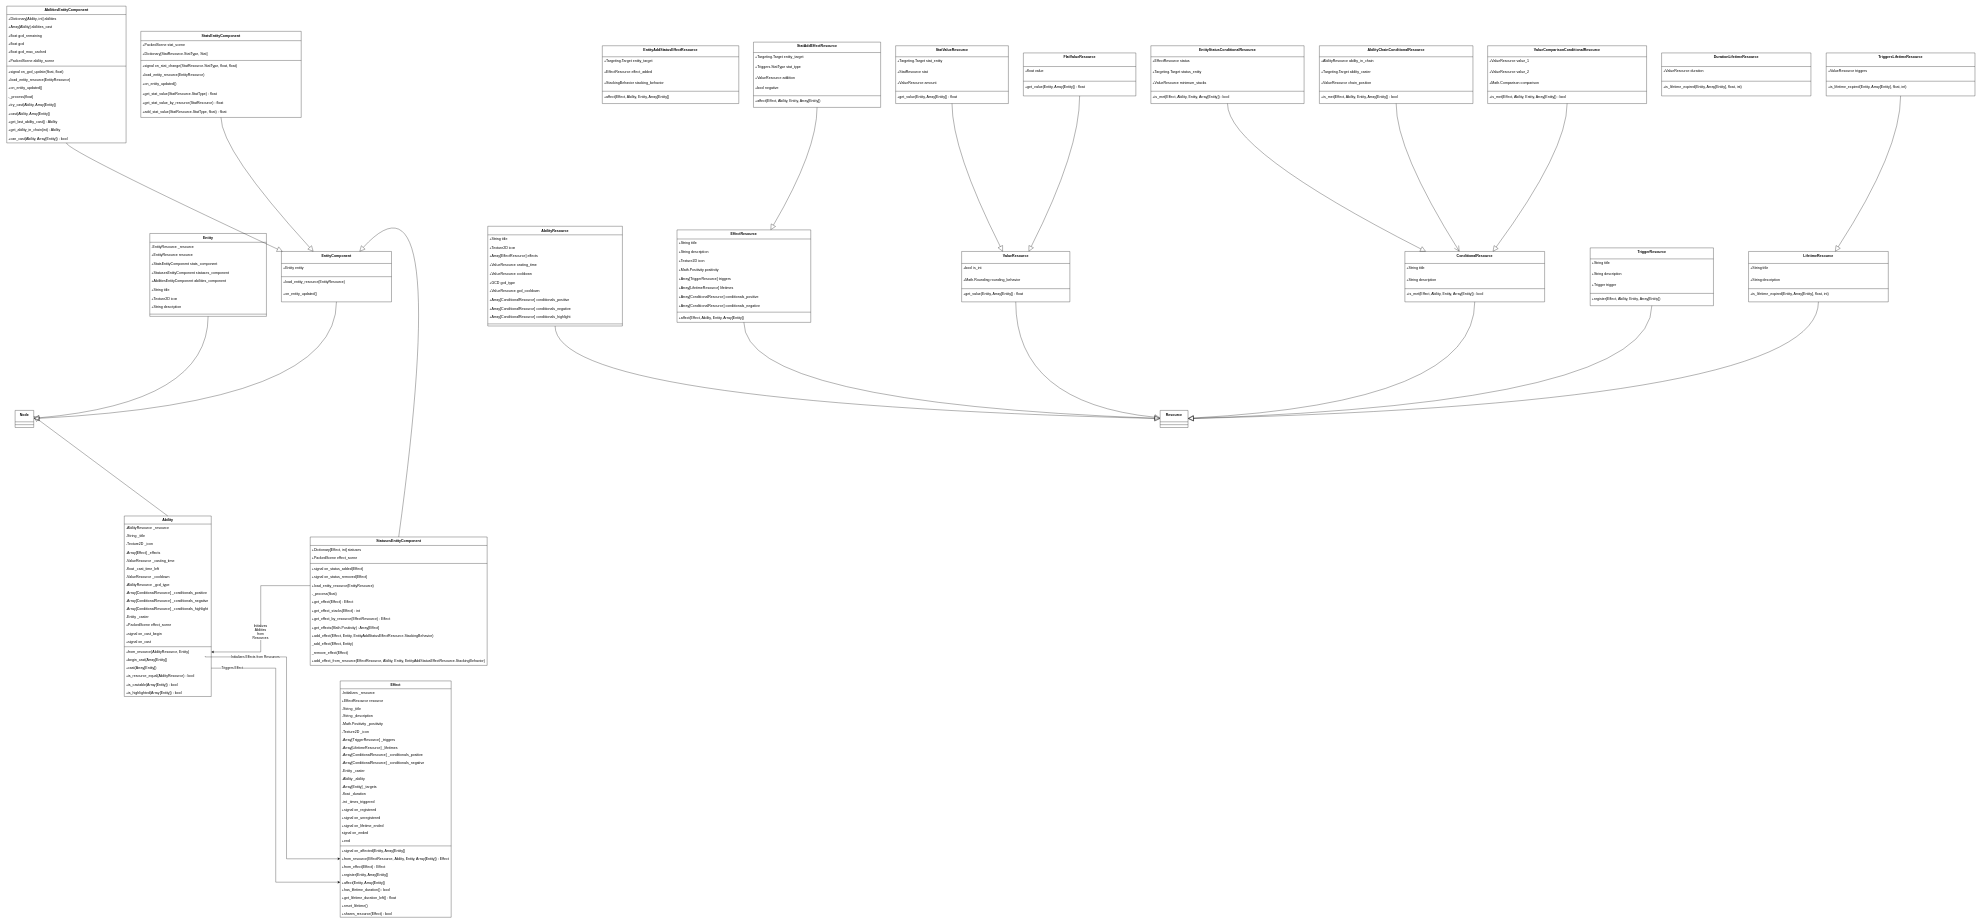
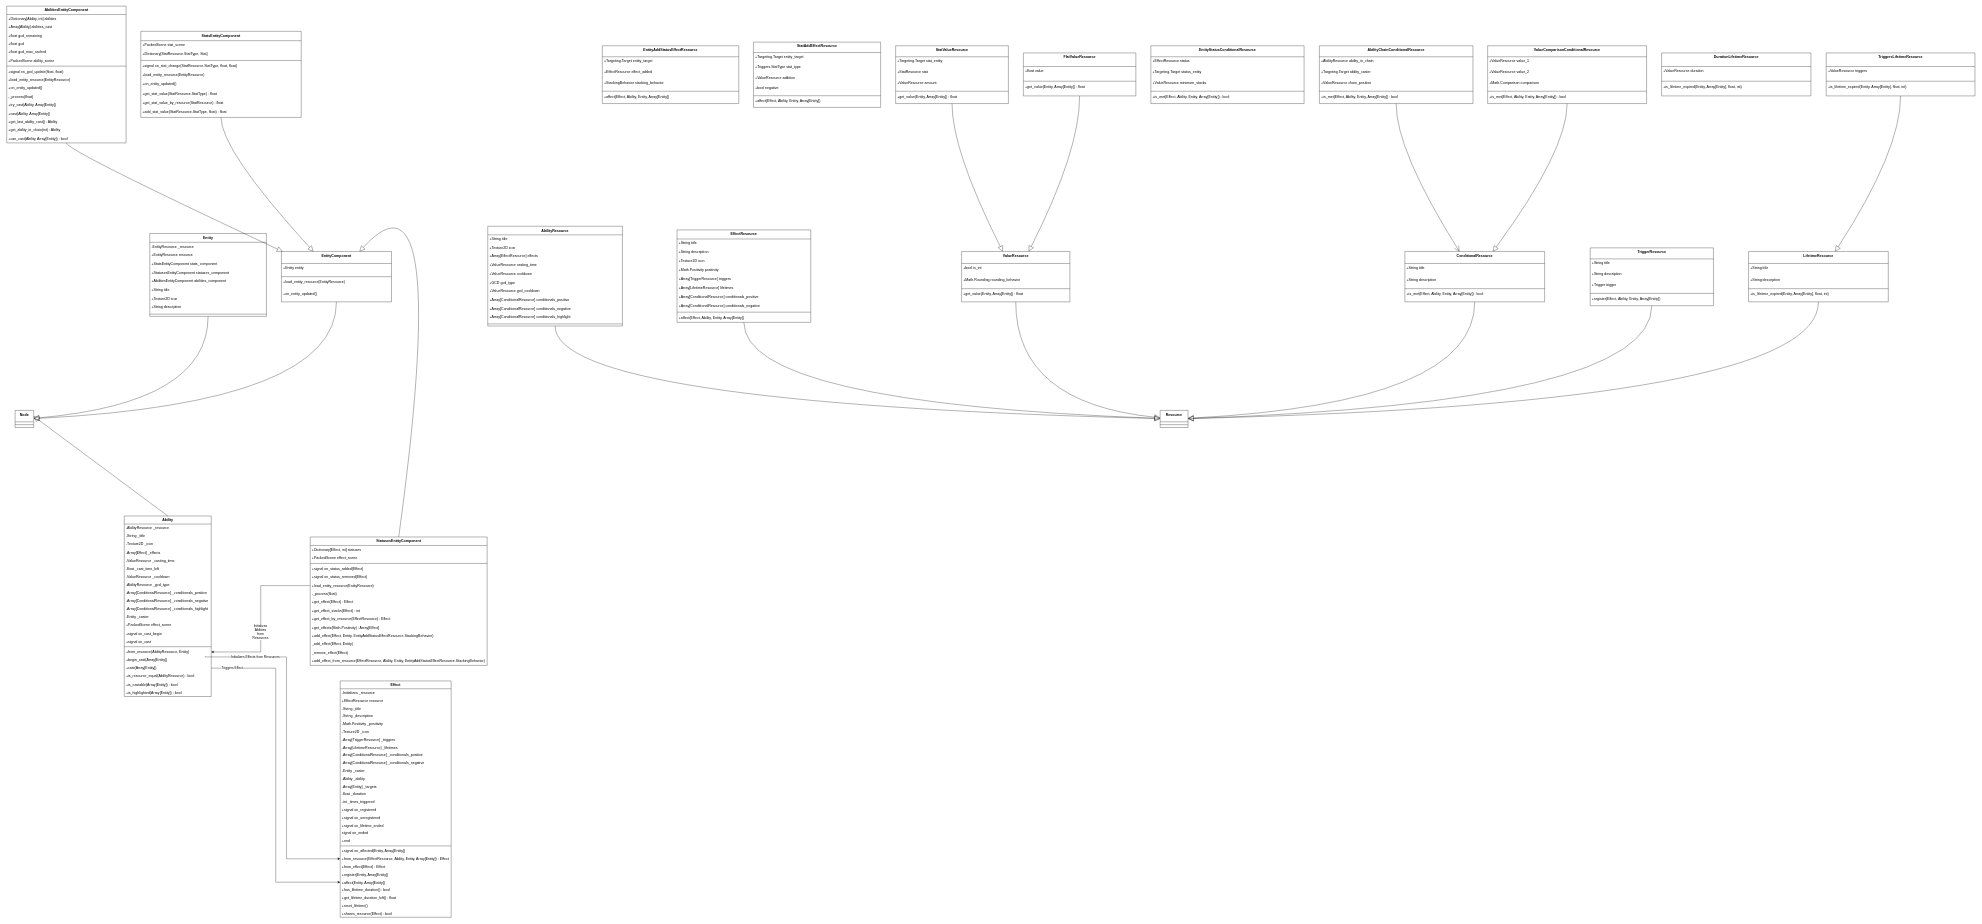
edge "StatAddEffectResource" -> "EffectResource": removed
edge "EntityStatusConditionalResource" -> "ConditionalResource": removed
edge "TriggerResource" -> "Resource": arrowhead block -> open
